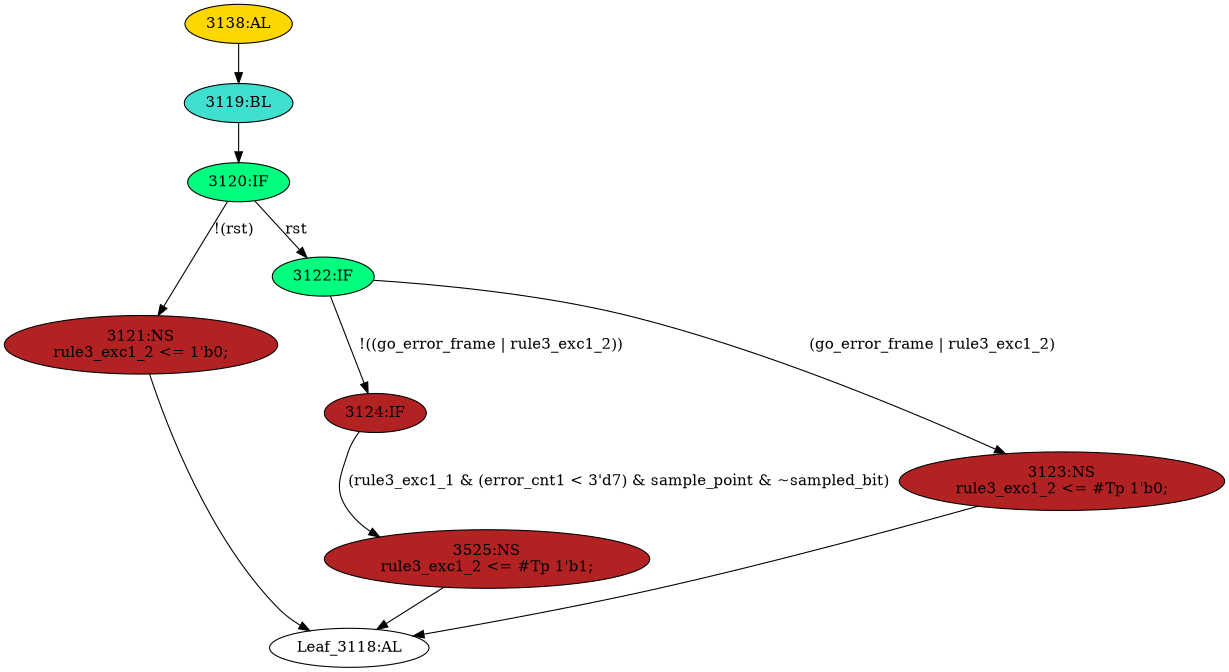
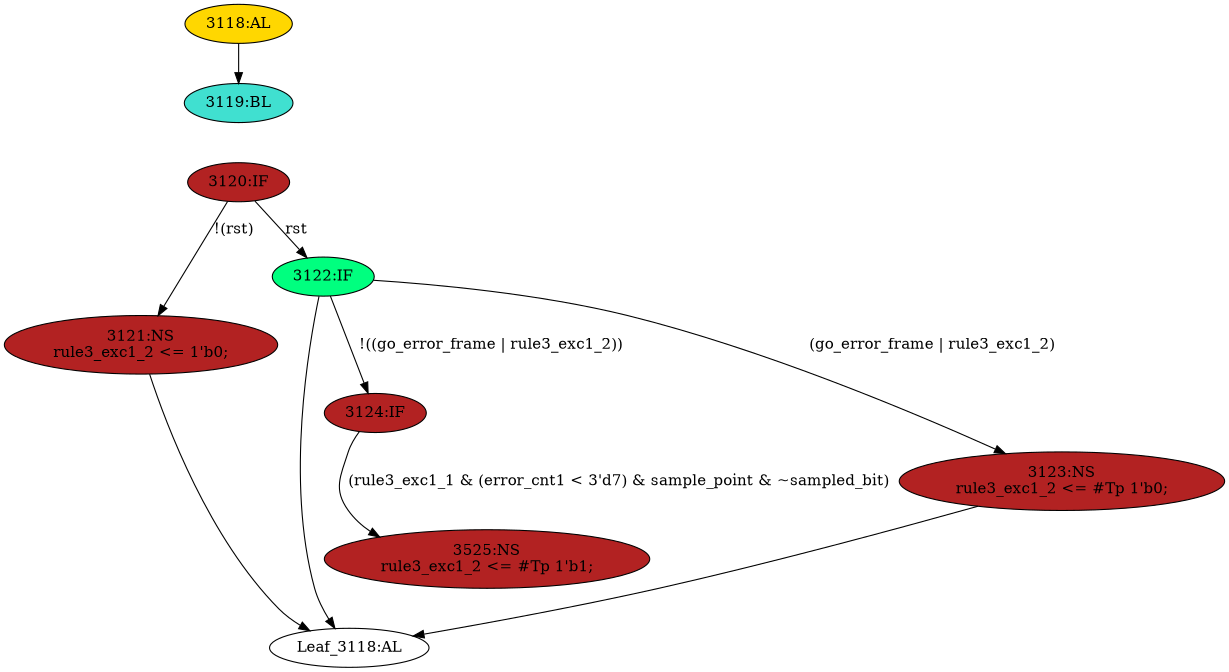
node "3138:AL": label "3138:AL" -> "3118:AL"
edge "3119:BL" -> "3120:IF": removed
node "3120:IF": fillcolor springgreen -> firebrick
edge "3525:NS rule3_exc1_2 <= #Tp 1'b1;" -> "Leaf_3118:AL": now "3122:IF" -> "Leaf_3118:AL"
